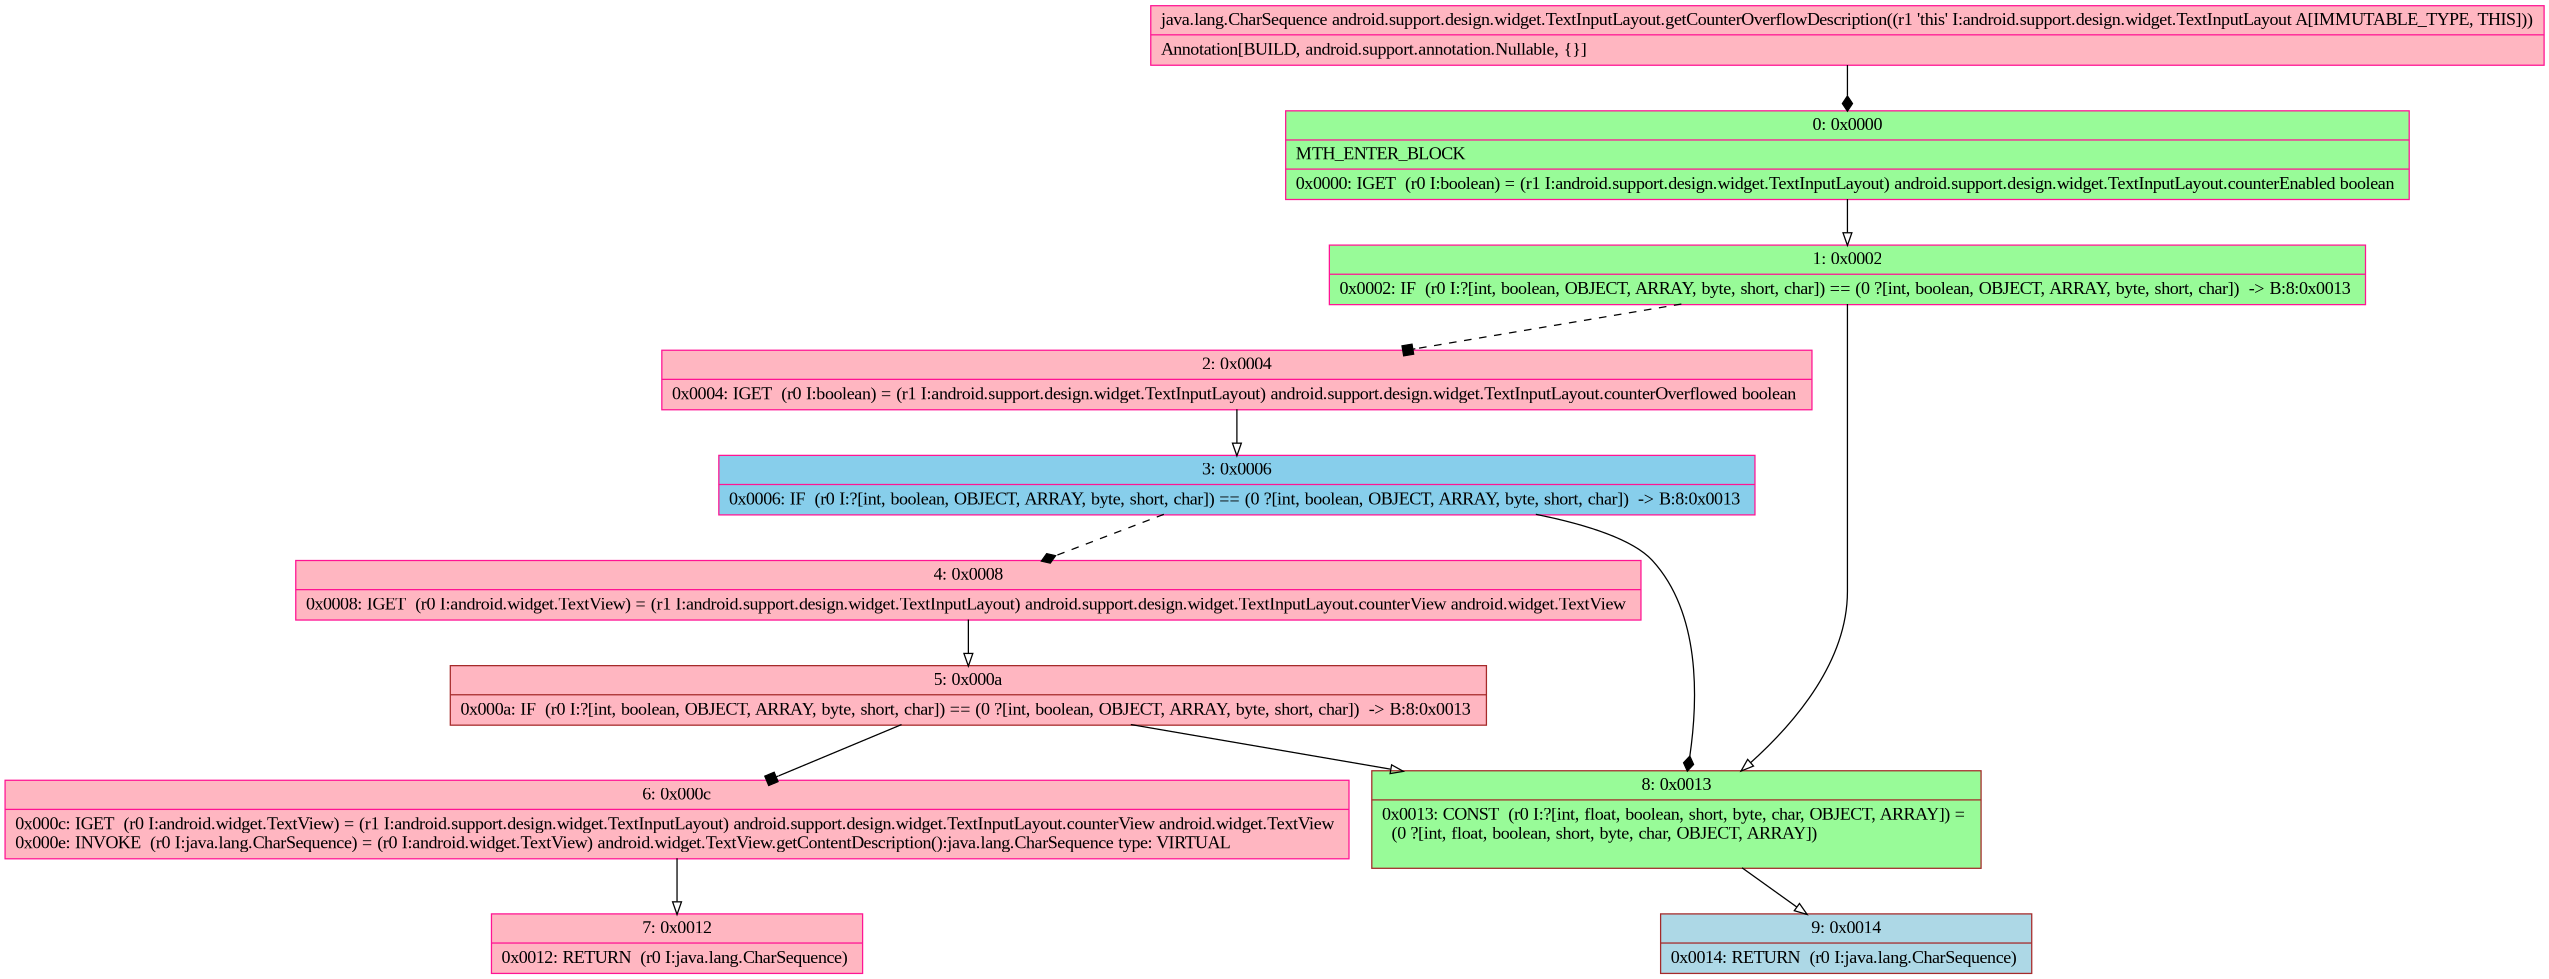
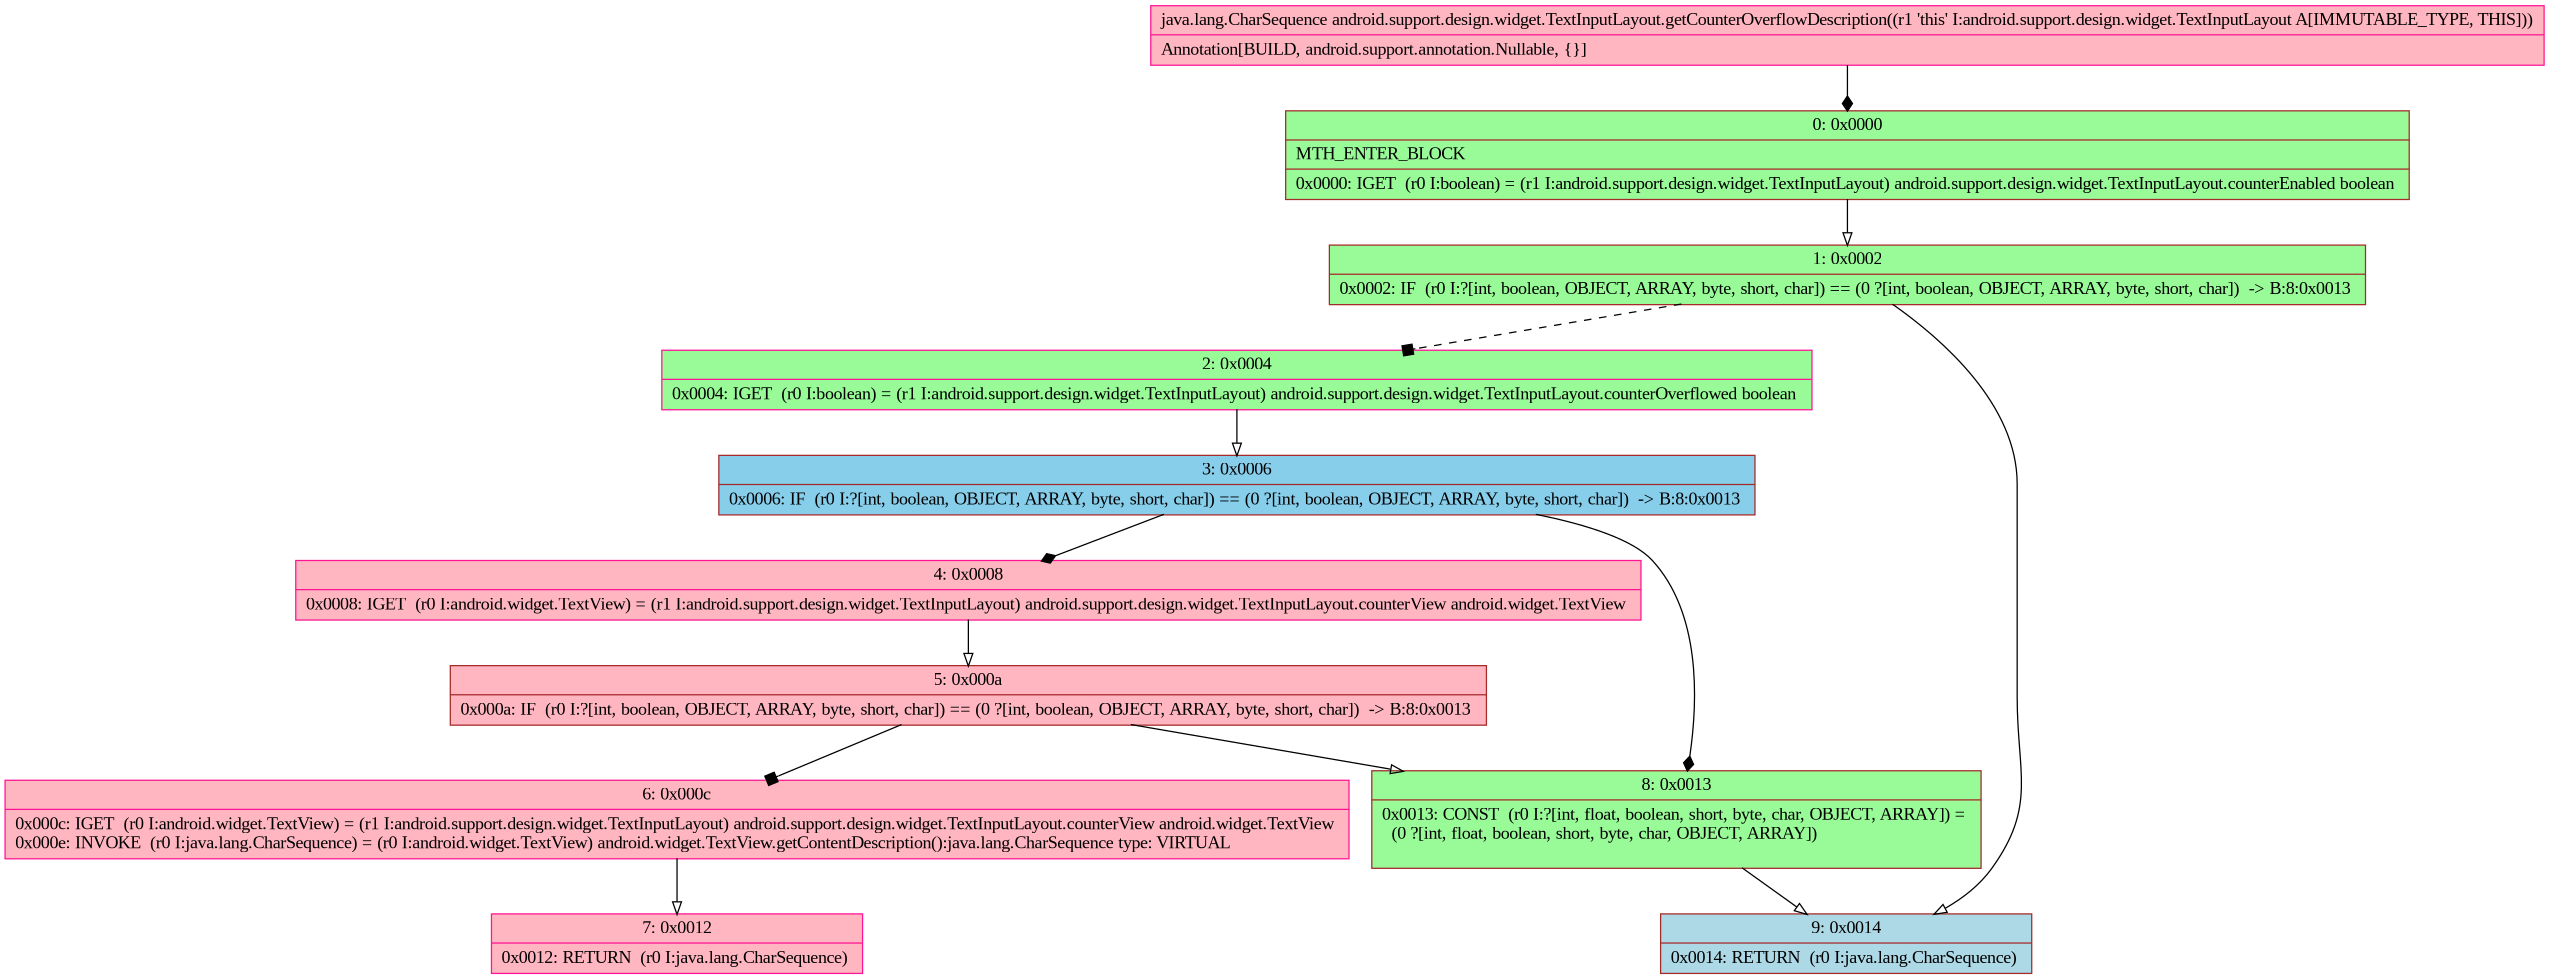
node "0: 0x0000": color deeppink -> brown
node "1: 0x0002": color deeppink -> brown
node "2: 0x0004": fillcolor lightpink -> palegreen
node "3: 0x0006": color deeppink -> brown
edge "3: 0x0006" -> "4: 0x0008": style dashed -> solid
edge "1: 0x0002" -> "8: 0x0013": now "1: 0x0002" -> "9: 0x0014"
